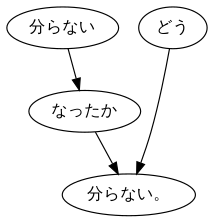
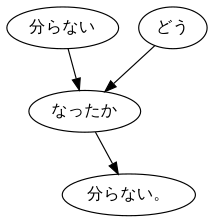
edge "どう" -> "分らない。": now "どう" -> "なったか"
